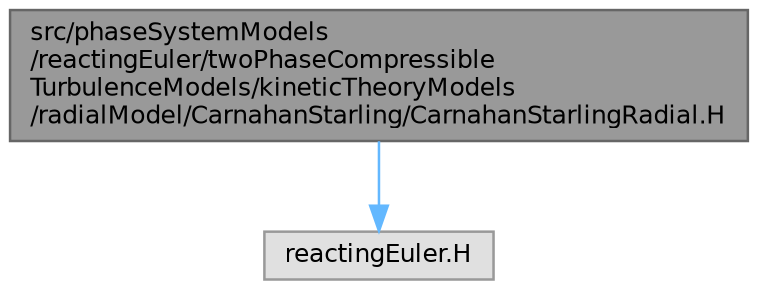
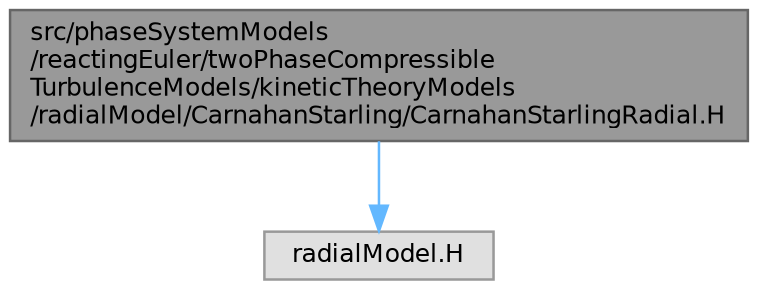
node "reactingEuler.H": label "reactingEuler.H" -> "radialModel.H"
